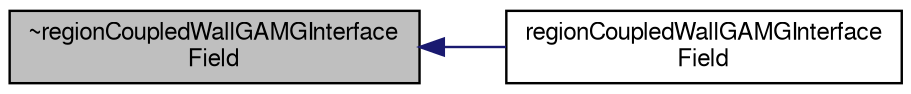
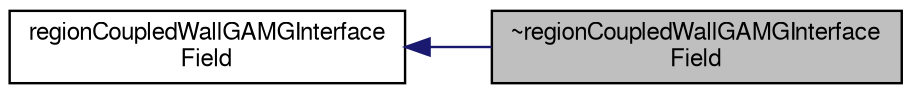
edge "regionCoupledWallGAMGInterface Field" -> "~regionCoupledWallGAMGInterface Field": reversed
